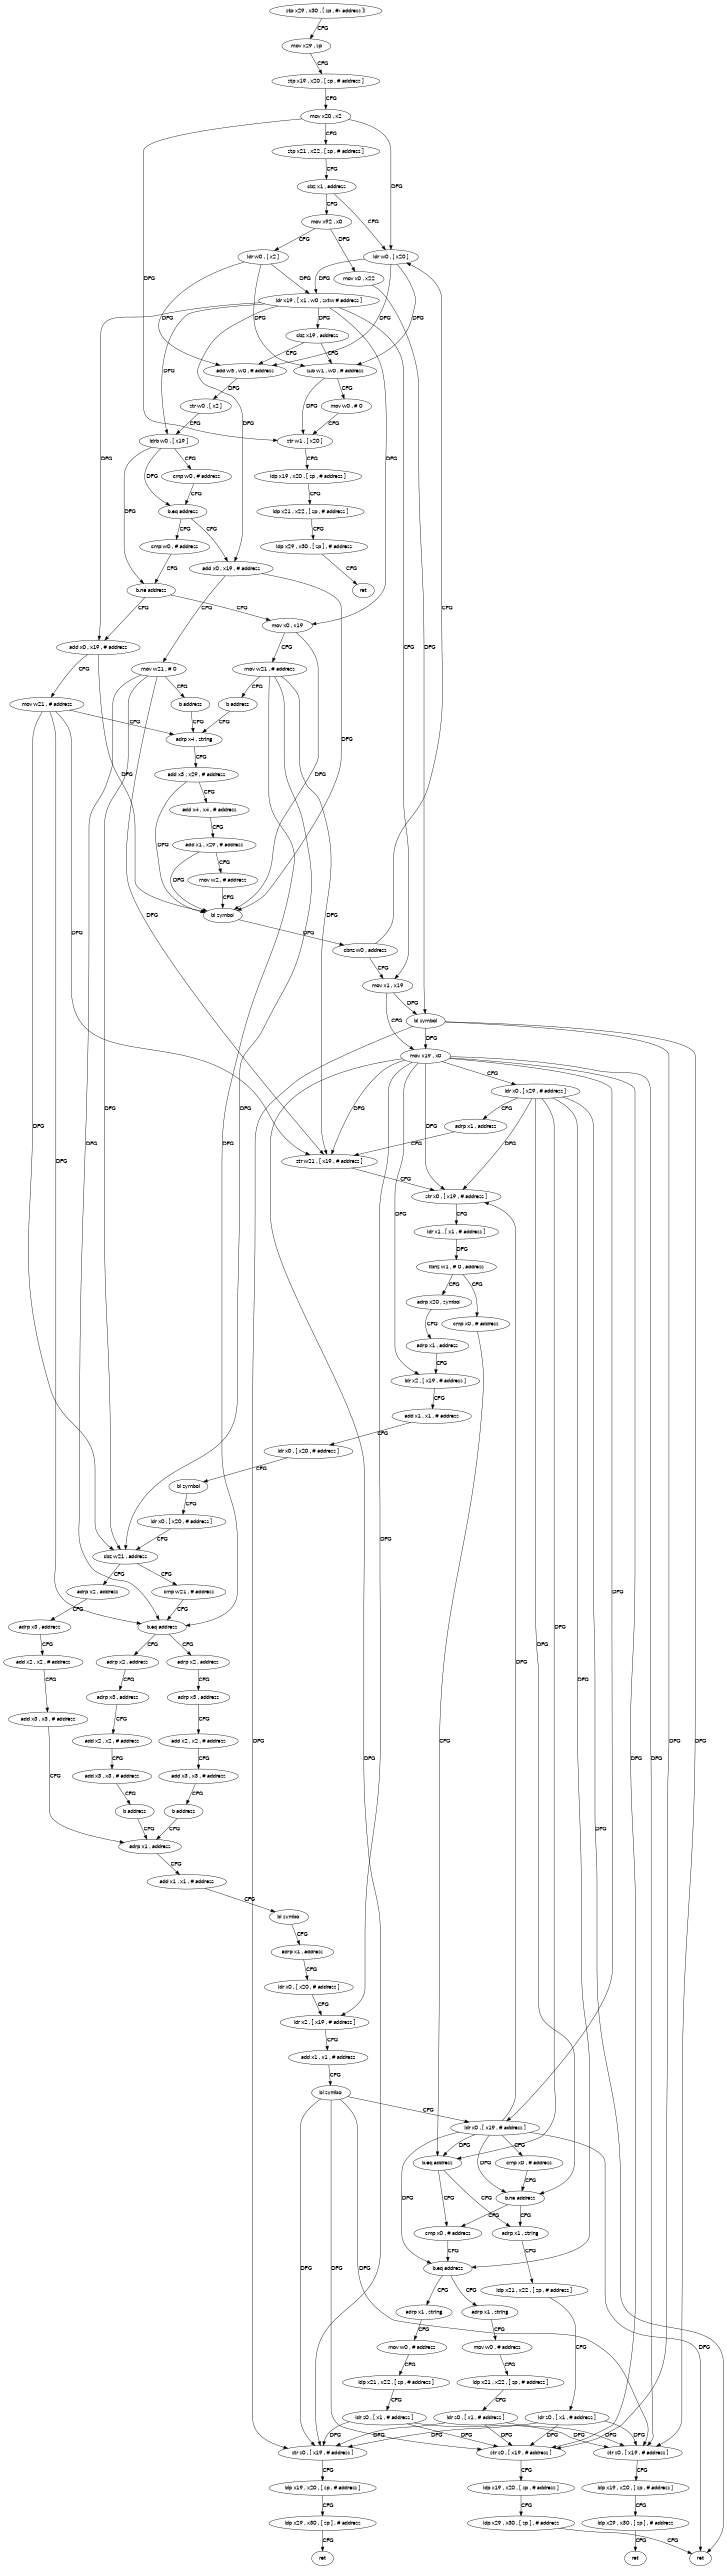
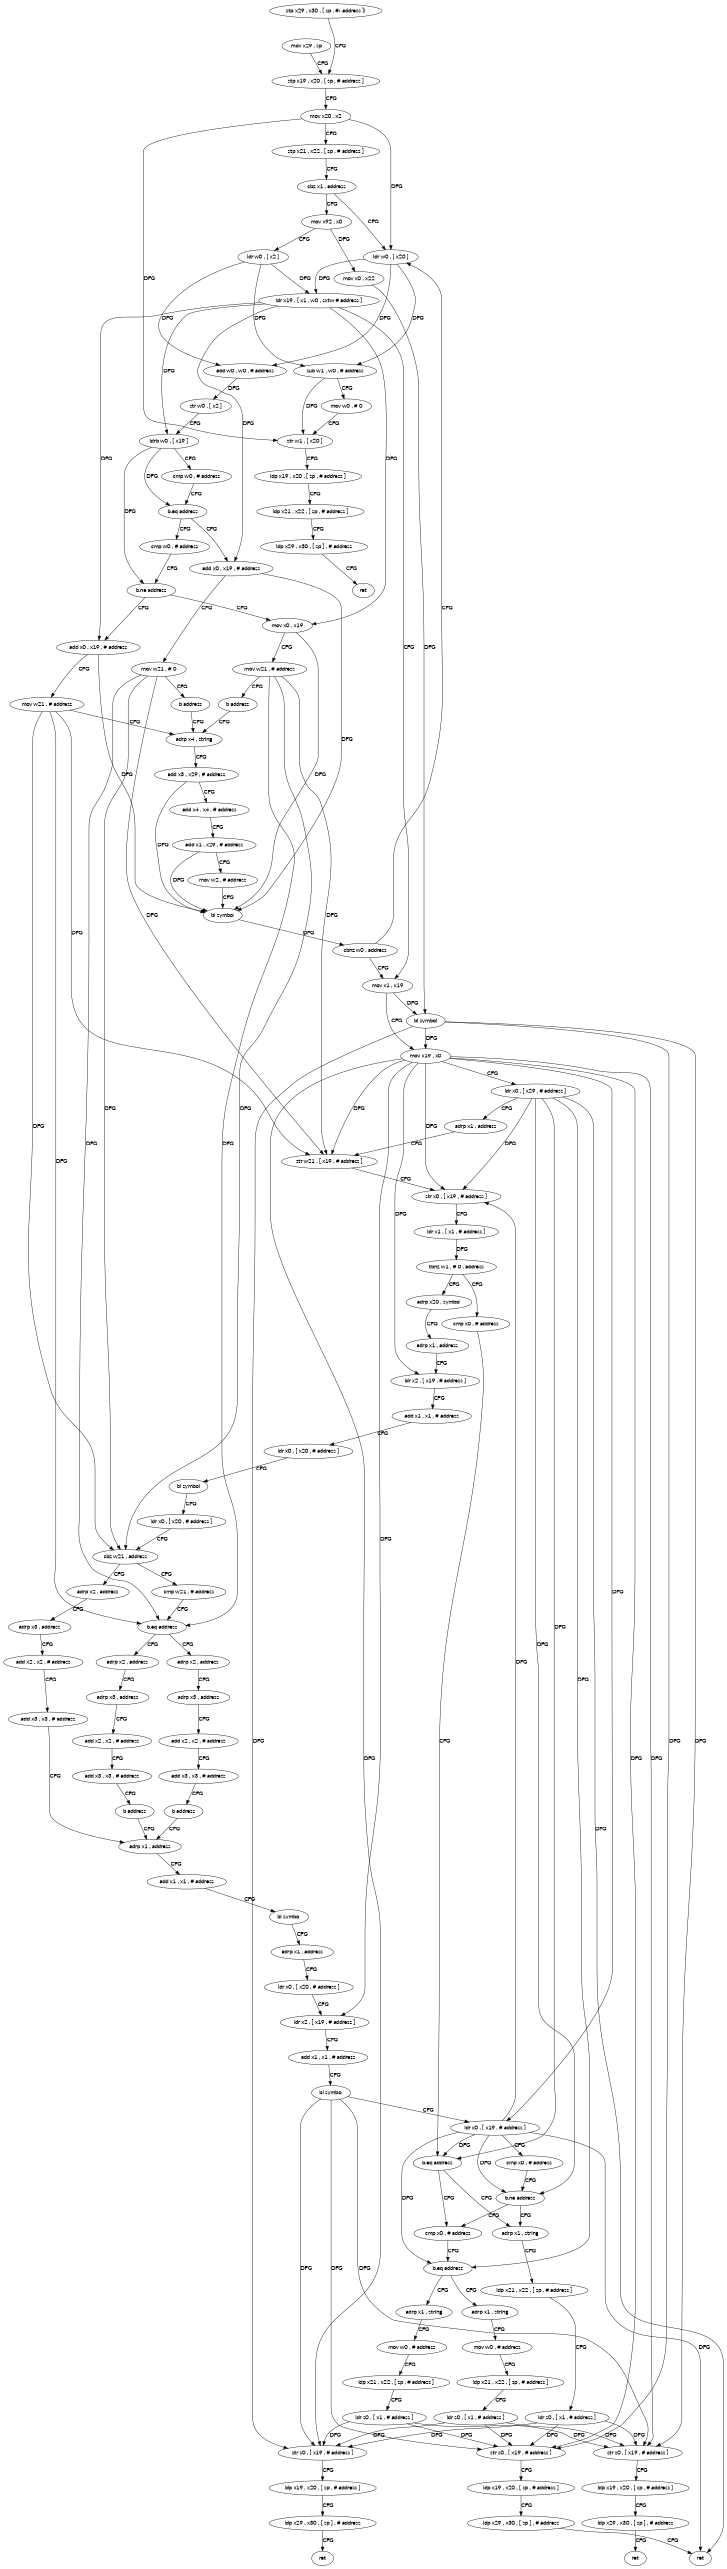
edge "stp x29 , x30 , [ sp , #- address ]!" -> "mov x29 , sp": now "stp x29 , x30 , [ sp , #- address ]!" -> "stp x19 , x20 , [ sp , # address ]"
node "cbz x19 , address": removed
node "add w5 , w0 , # address": label "add w5 , w0 , # address" -> "add w0 , w0 , # address"
